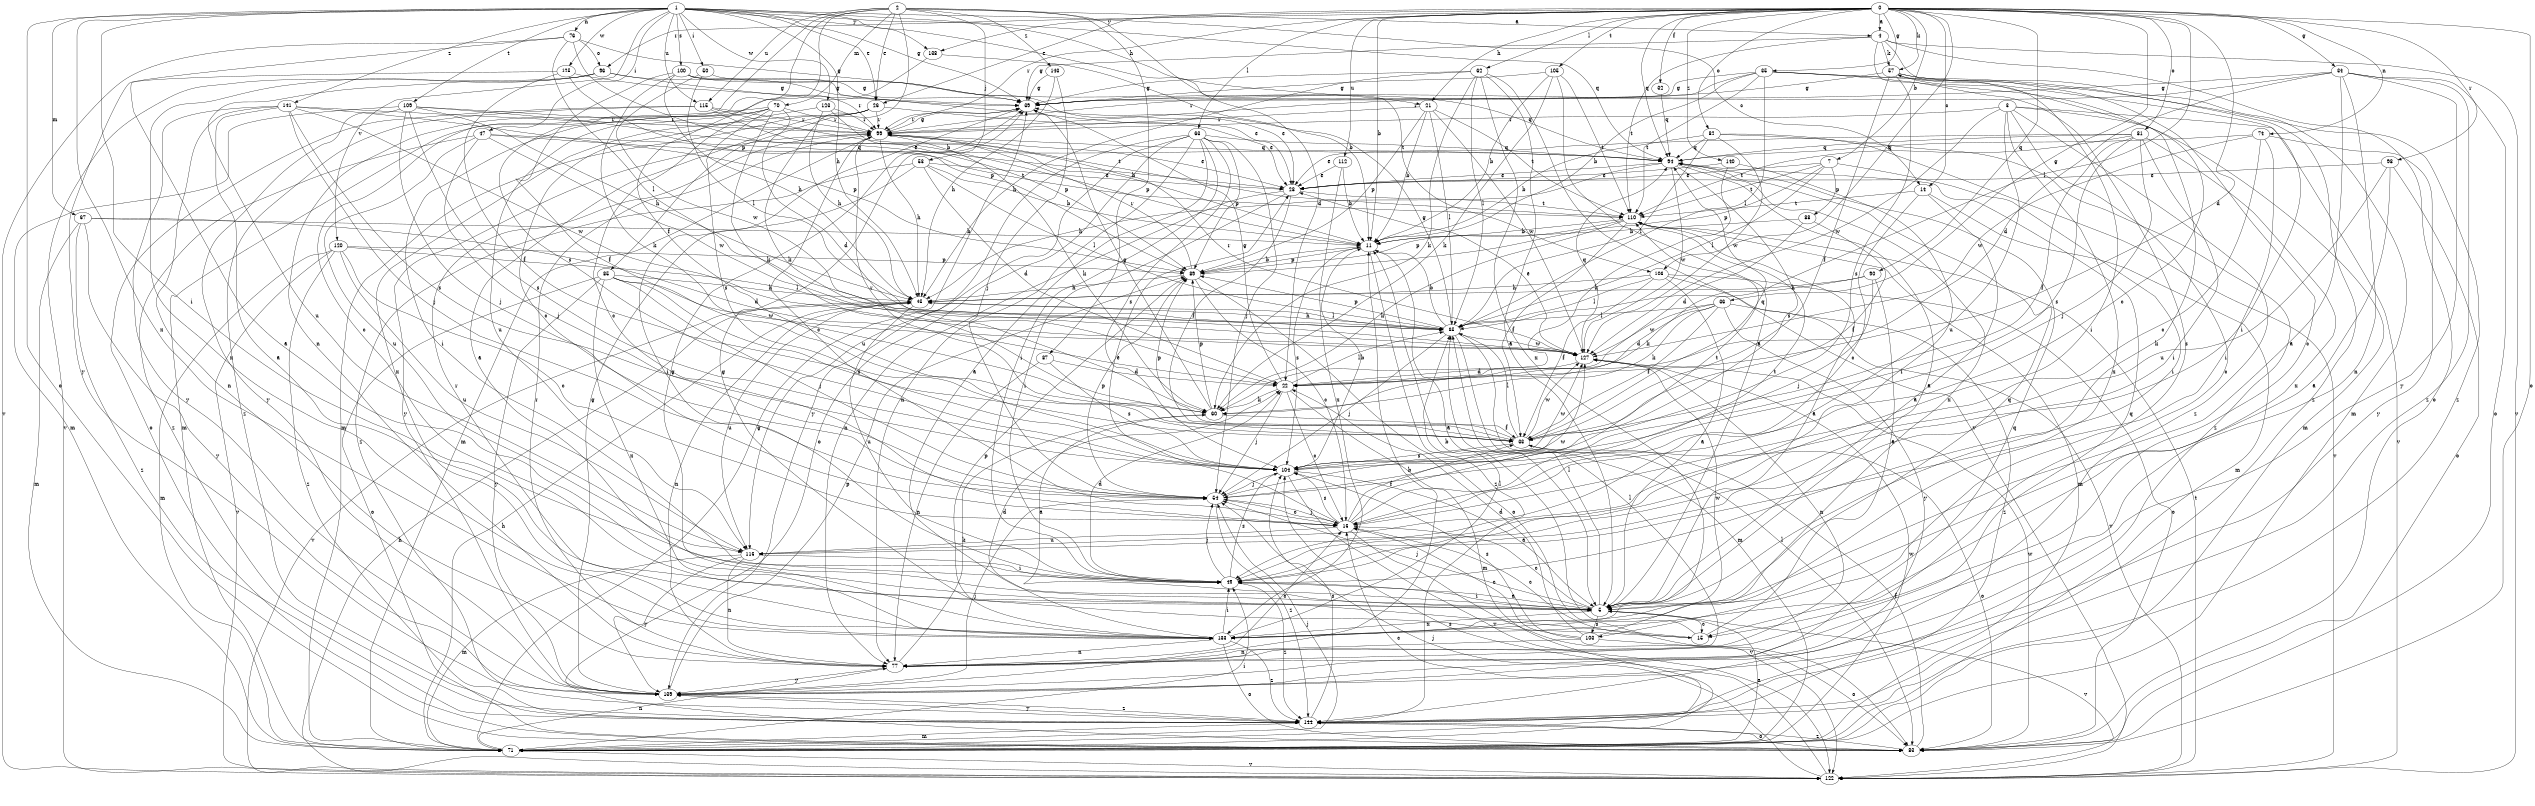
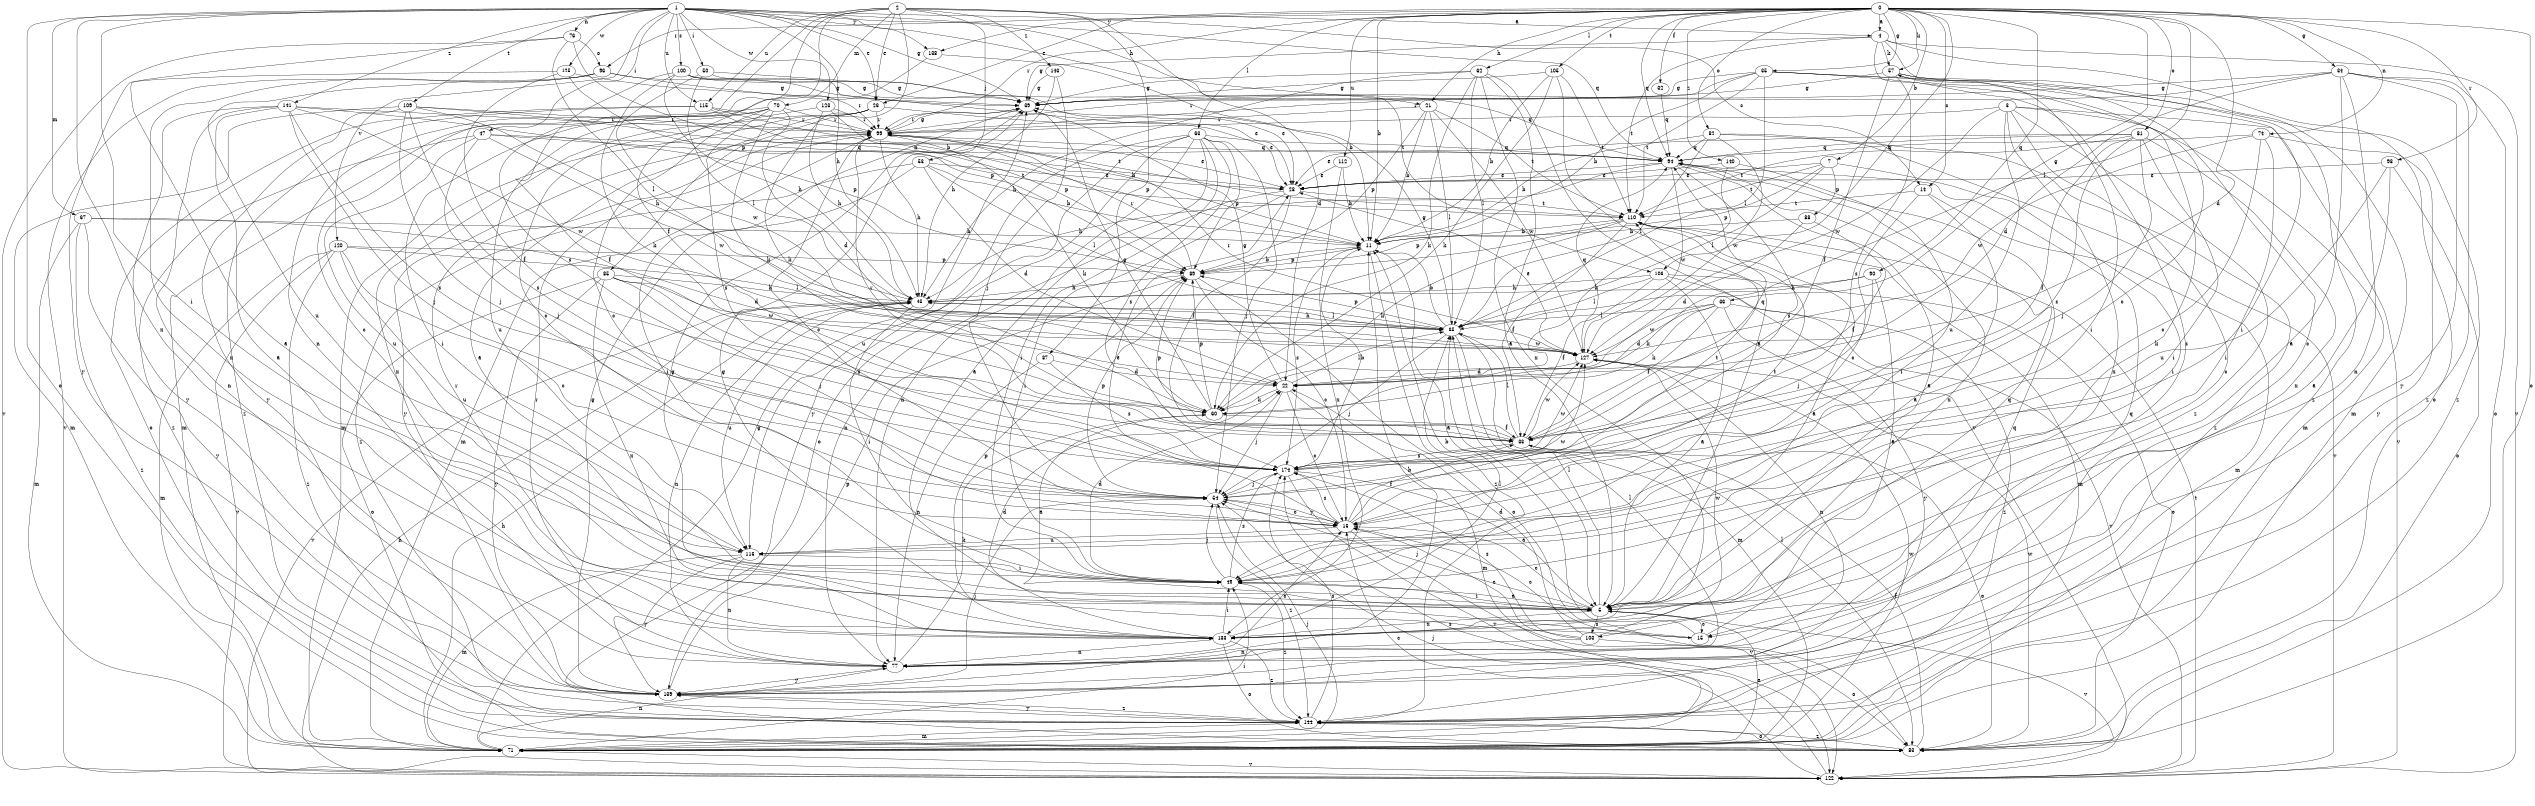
edge "76" -> "39": now "50" -> "39"
edge "109" -> "28": label "e" -> "n"
edge "45" -> "49": label "u" -> "i"
node "104": label "104" -> "174"
edge "16" -> "54": label "j" -> "y"
